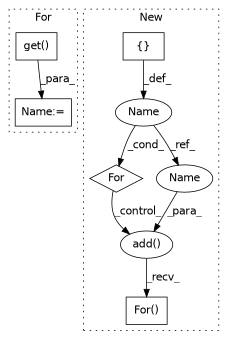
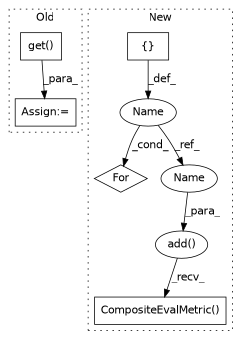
cluster "For": label "For" -> "Old"
node "Name:=": label "Name:=" -> "Assign:="
edge "For" -> "add()": removed, label "_control_"
node "For()": label "For()" -> "CompositeEvalMetric()"
